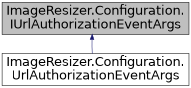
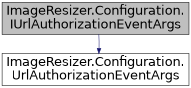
edge "ImageResizer.Configuration. UrlAuthorizationEventArgs" -> "ImageResizer.Configuration. IUrlAuthorizationEventArgs": reversed
